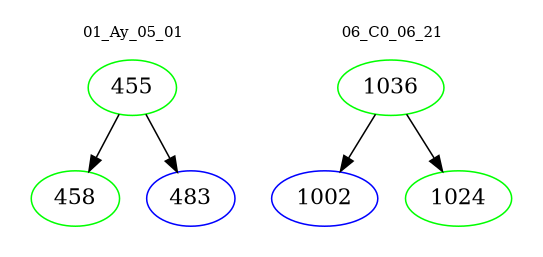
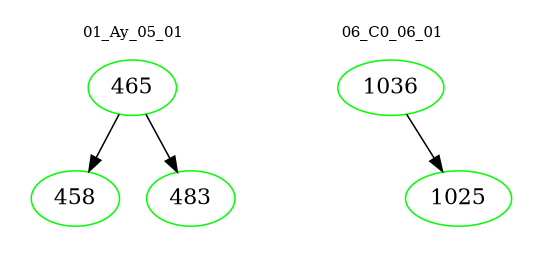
cluster "06_C0_06_21": label "06_C0_06_21" -> "06_C0_06_01"
node "455": label "455" -> "465"
node "483": color blue -> green
node "1002": removed
node "1024": label "1024" -> "1025"
